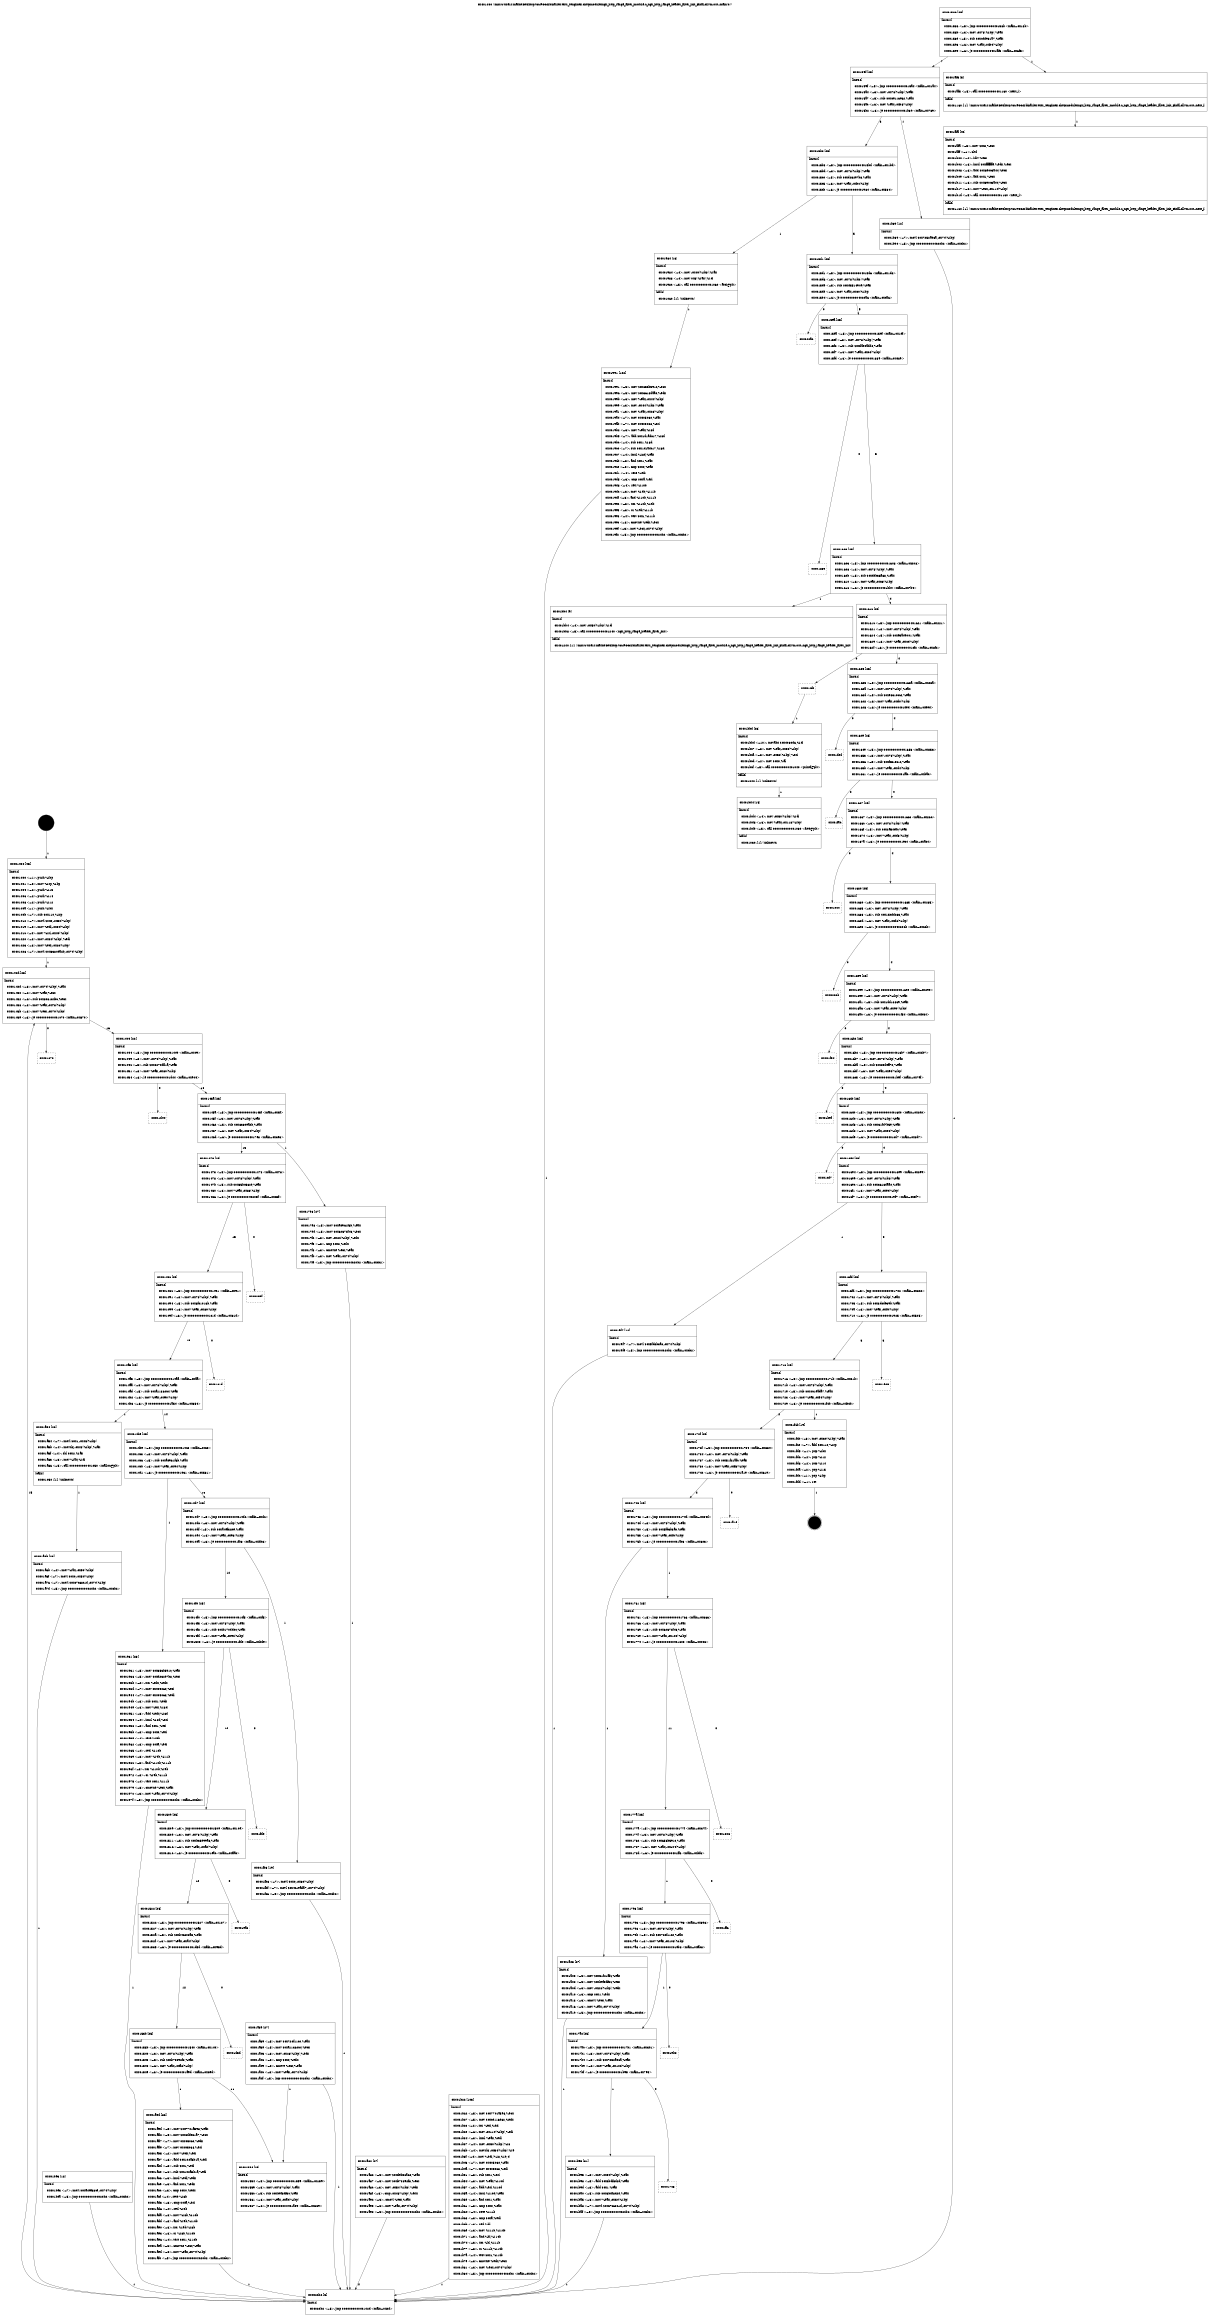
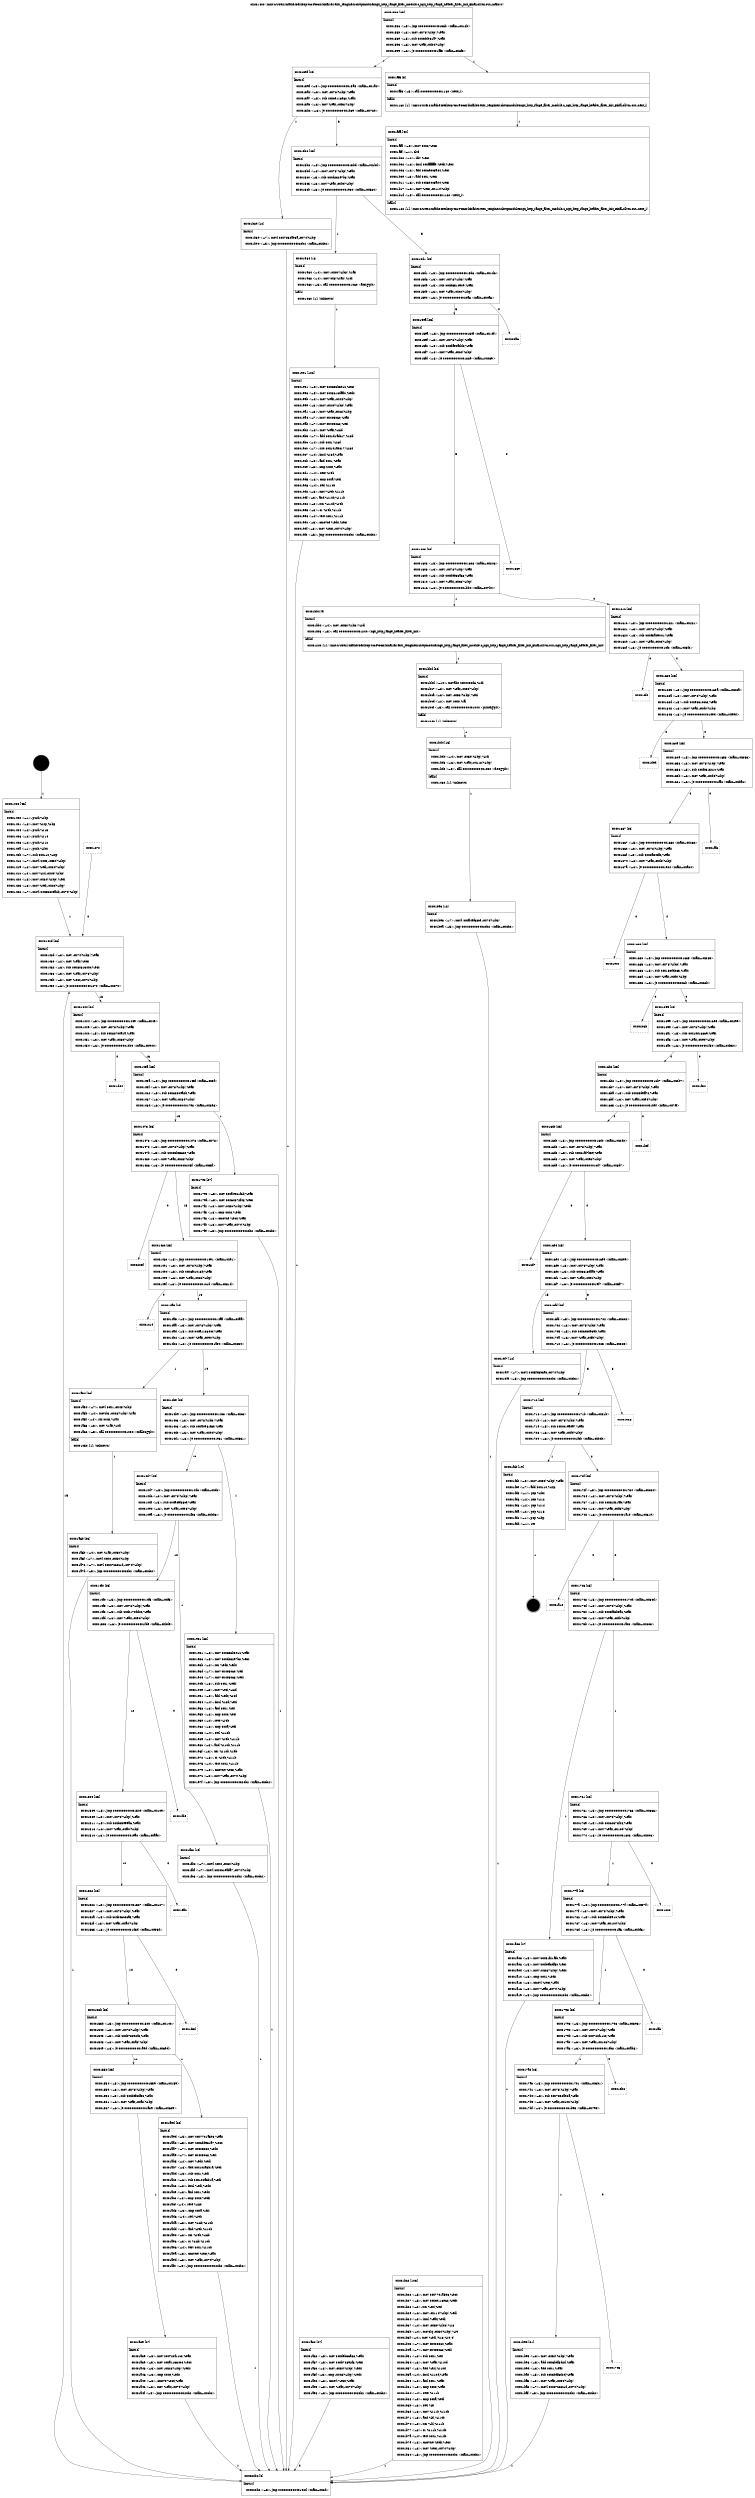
edge "0x401cf2" -> "0x401bbd [23]": now "0x401bb4 [9]" -> "0x401bbd [23]"
edge "0x401bd4 [15]" -> "0x401be3 [12]": added, label "1"
edge "0x40142d [23]" -> "0x401c70": reversed
edge "0x4016e4 [25]" -> "0x4019f7 [12]": label " 1" -> " 15"
edge "0x401761 [25]" -> "0x40177a [25]": label " 11" -> " 1"
edge "0x401a39 [27]" -> "0x401554 [25]": reversed
